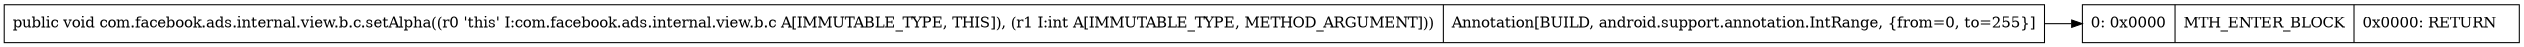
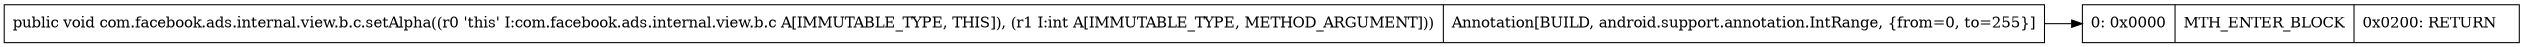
node "0: 0x0000": text "0x0000: RETURN" -> "0x0200: RETURN"
